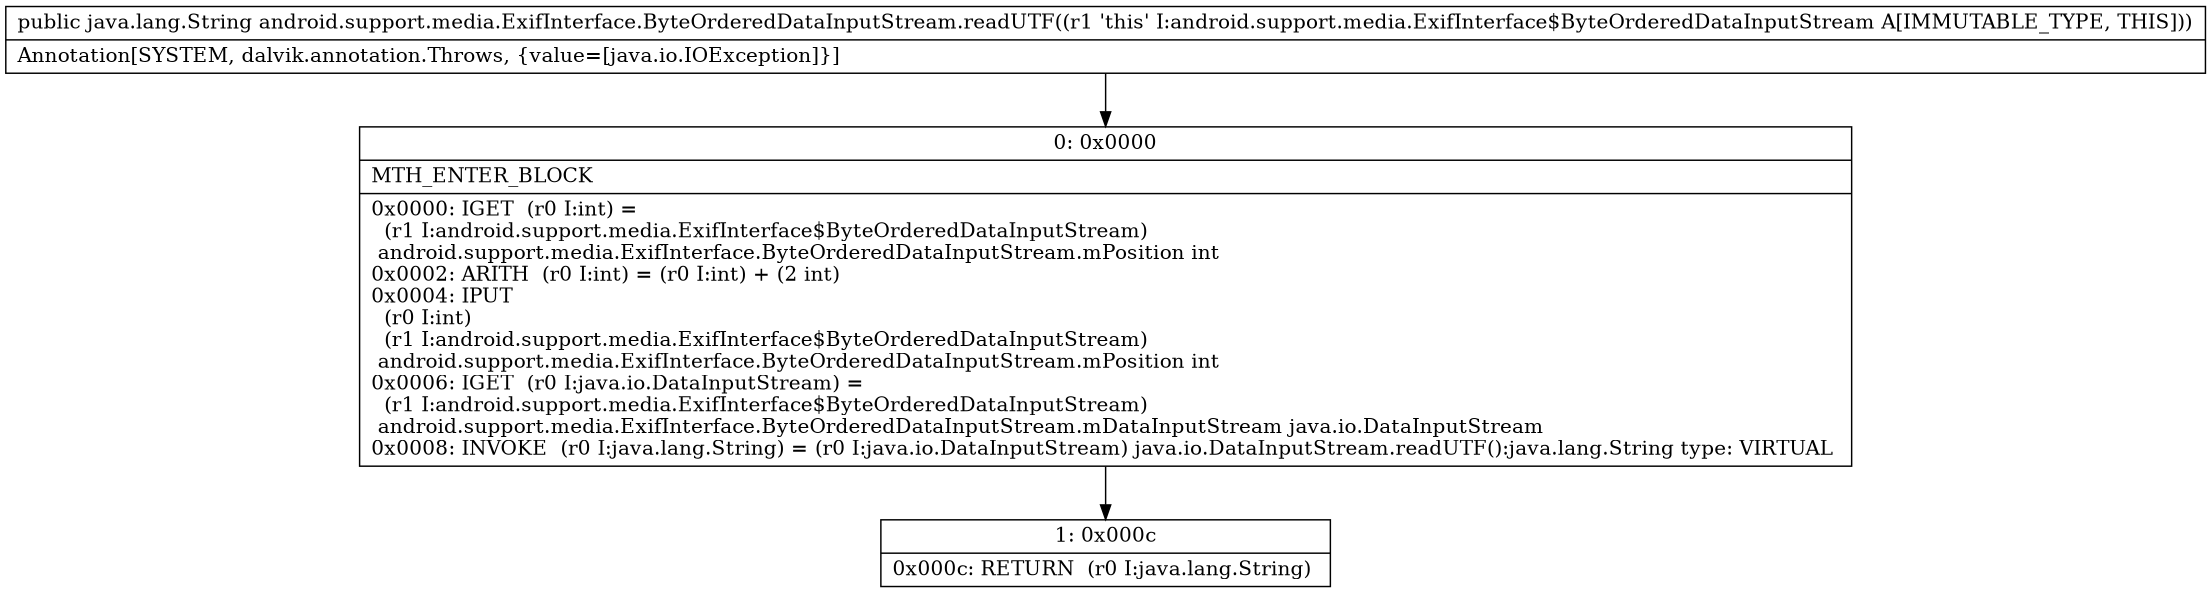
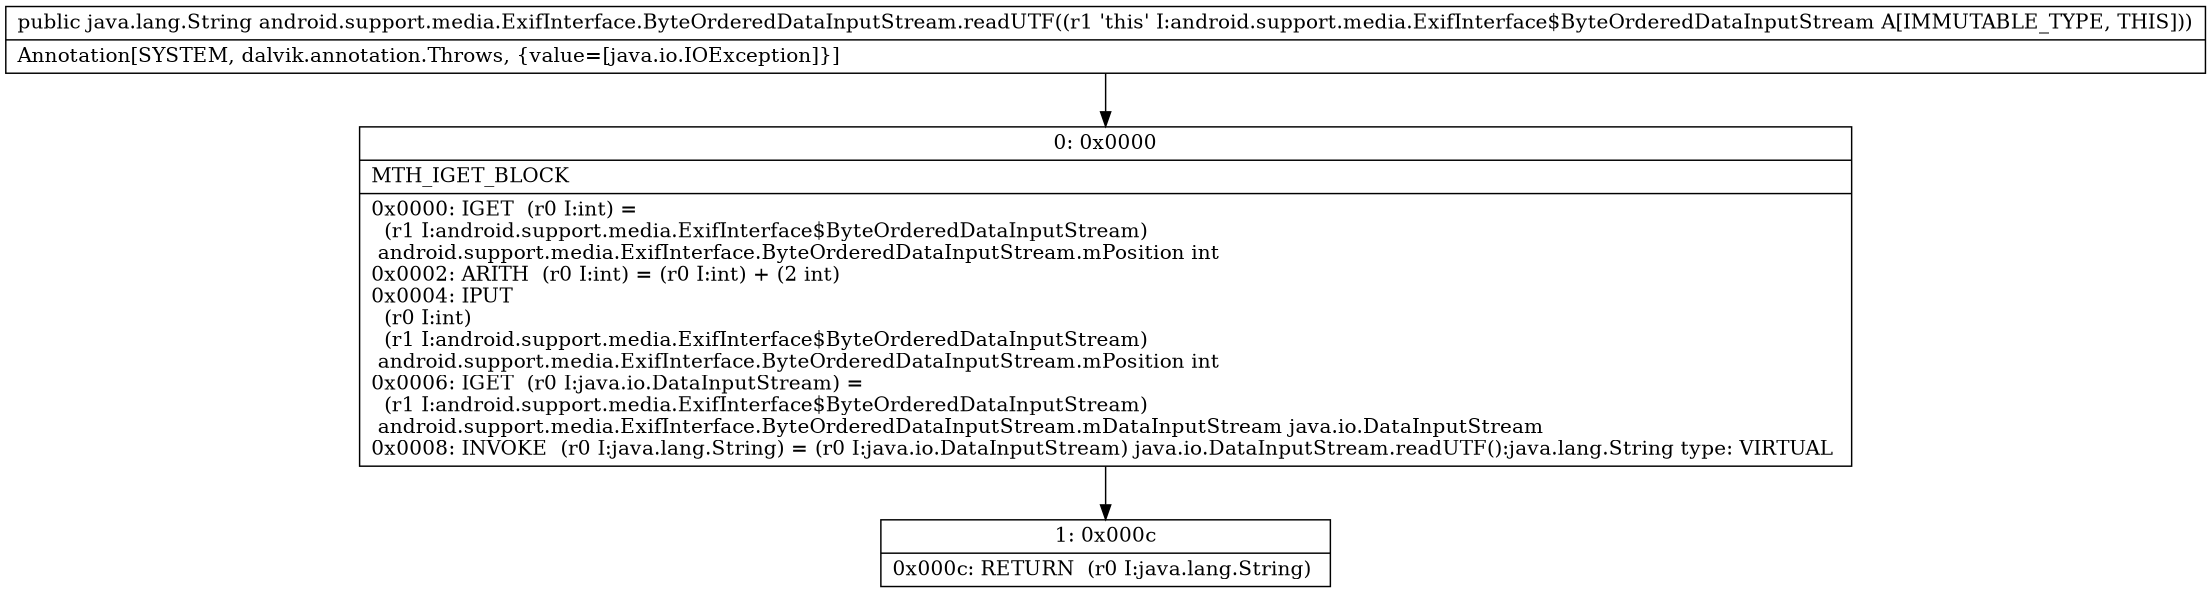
node "0: 0x0000": text "MTH_ENTER_BLOCK" -> "MTH_IGET_BLOCK"
